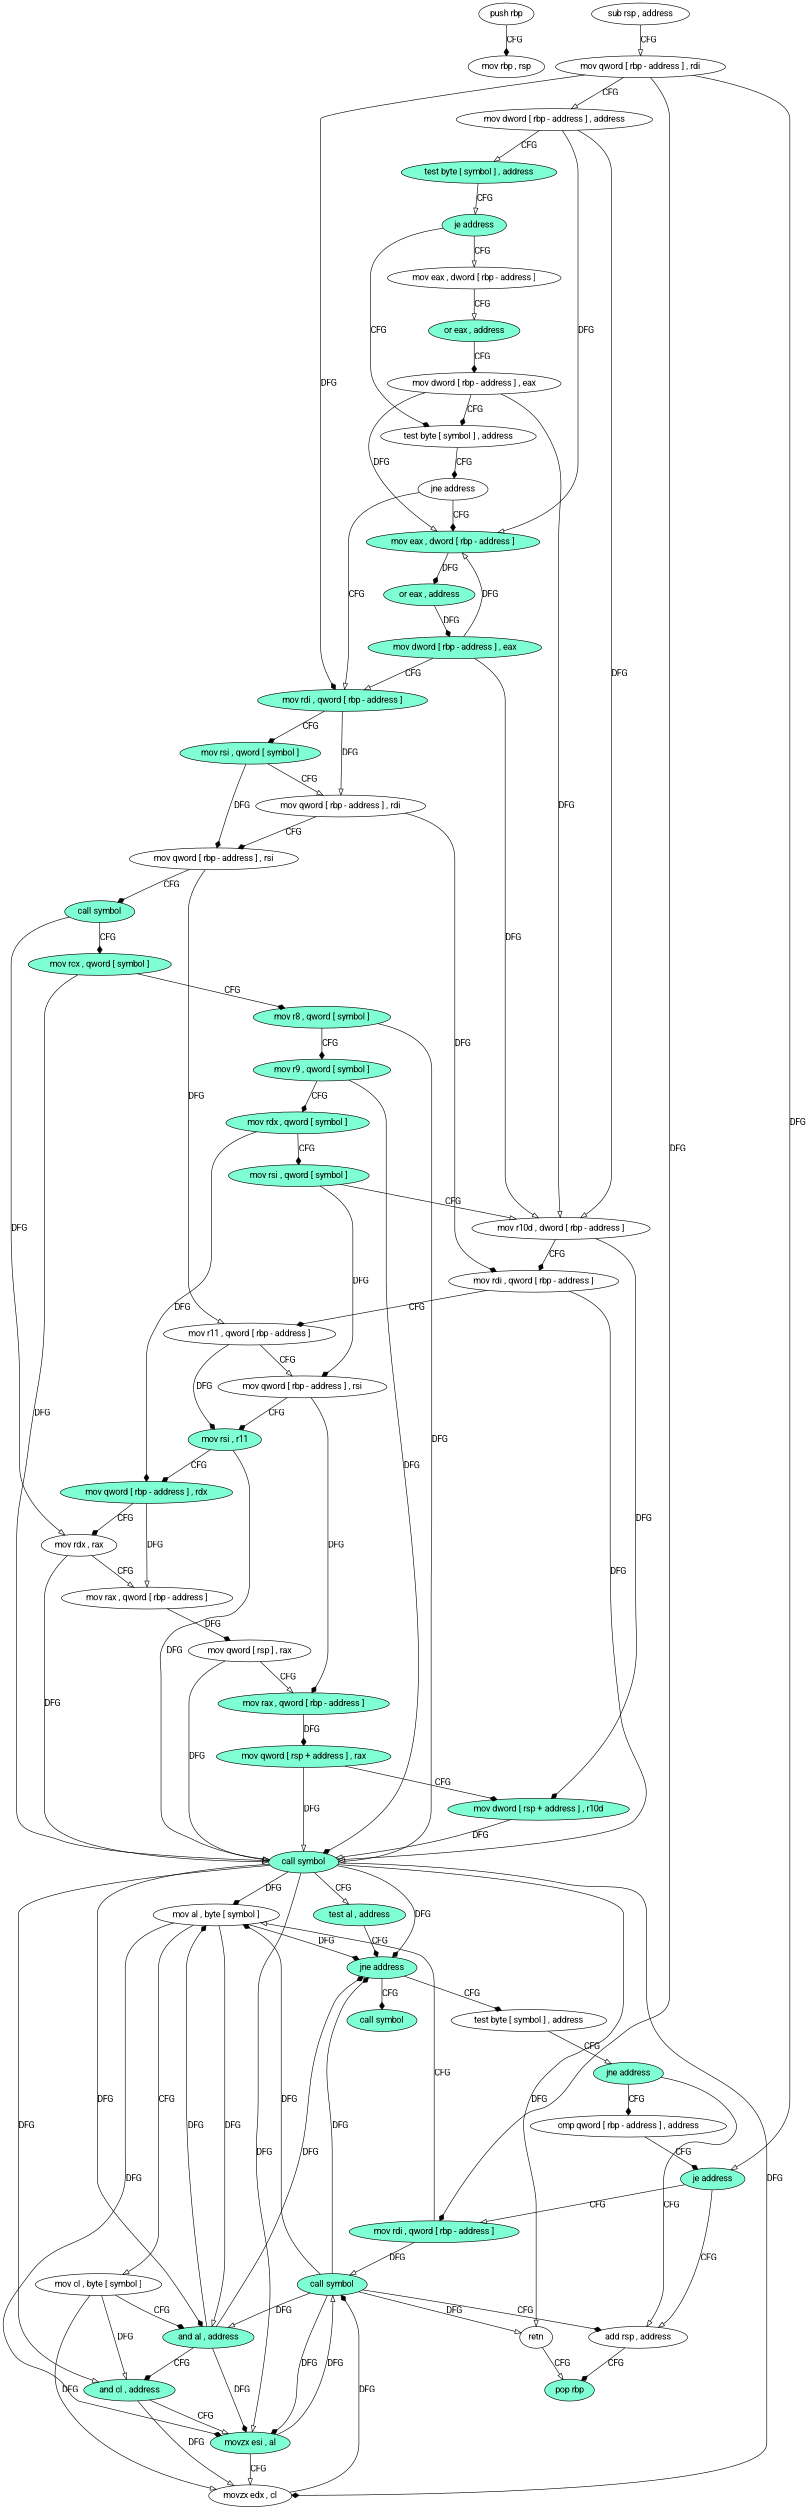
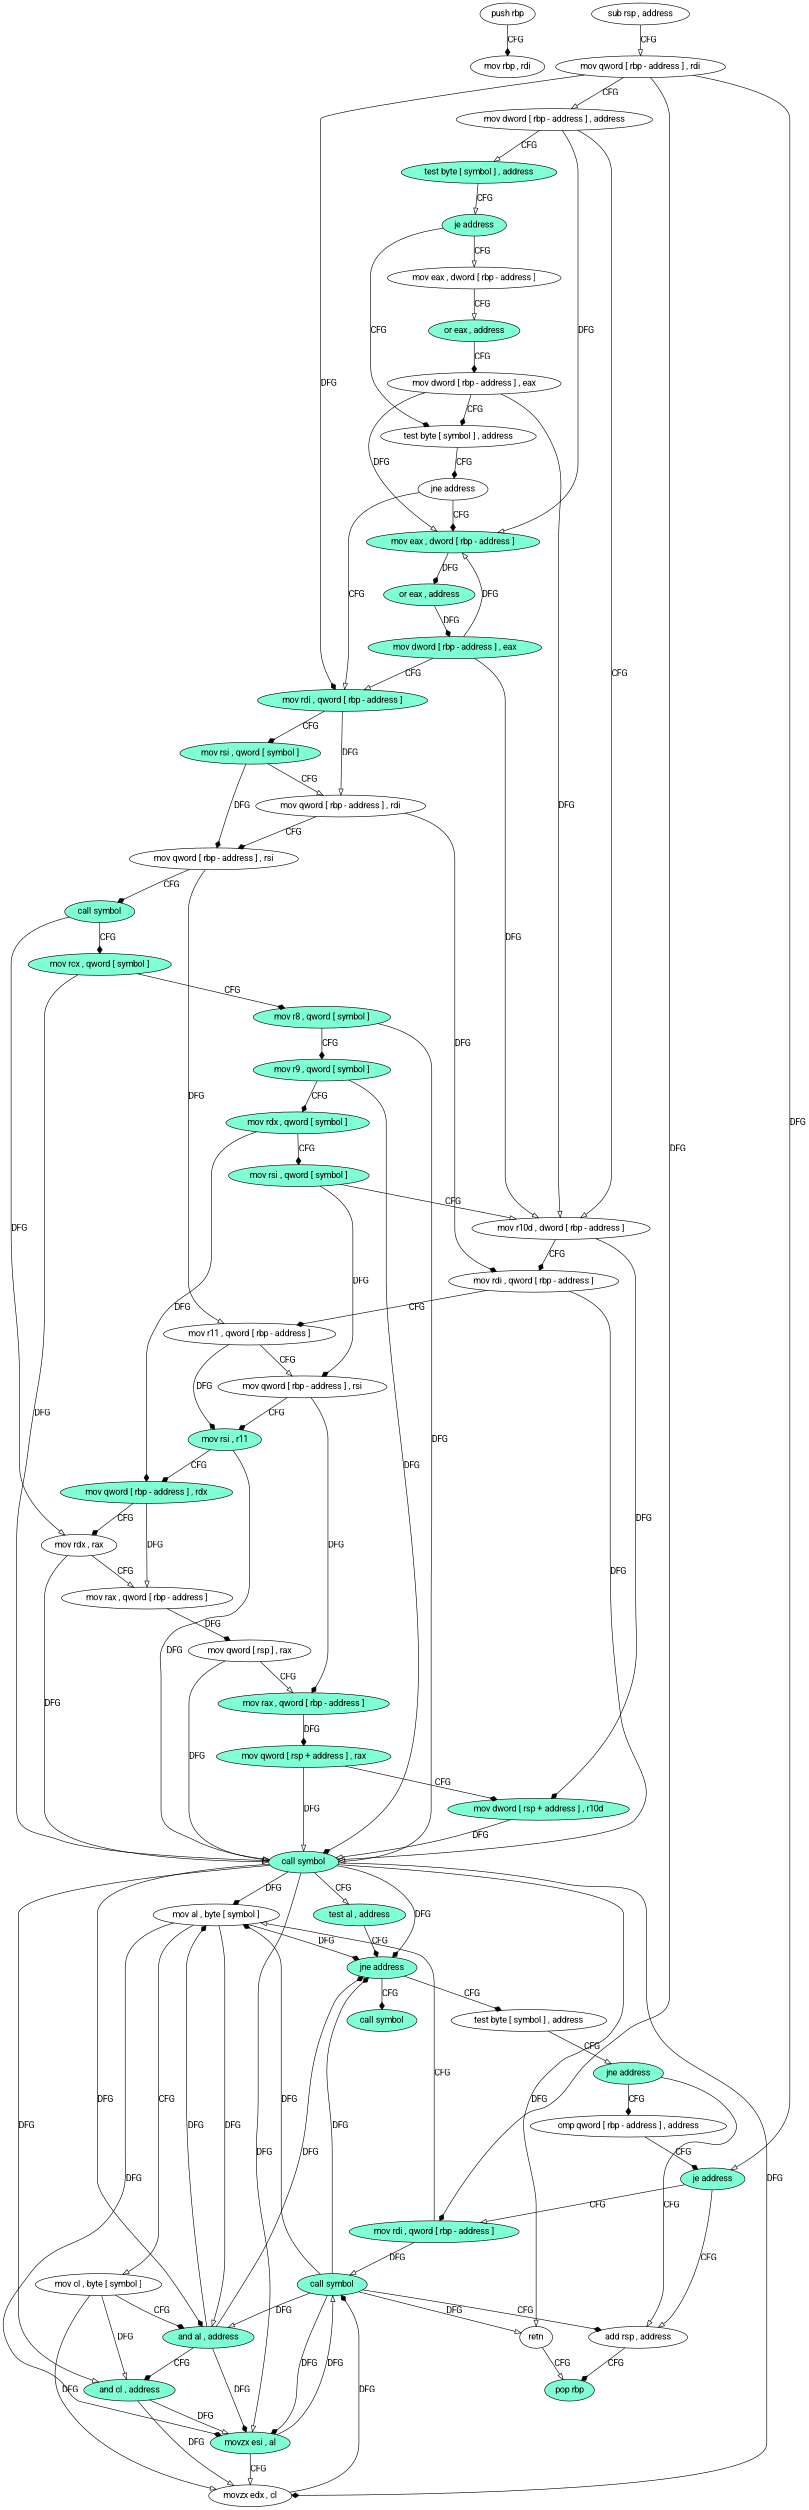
node "mov rbp , rsp": label "mov rbp , rsp" -> "mov rbp , rdi"
edge "mov dword [ rbp - address ] , address" -> "mov r10d , dword [ rbp - address ]": label "DFG" -> "CFG"
edge "and cl , address" -> "movzx esi , al": label "CFG" -> "DFG"
